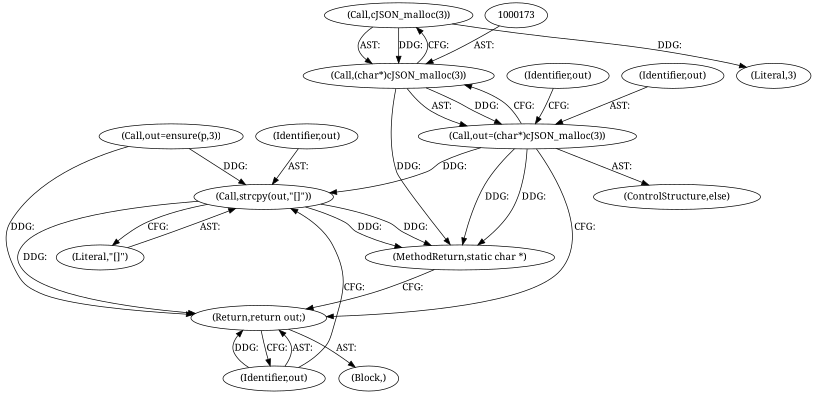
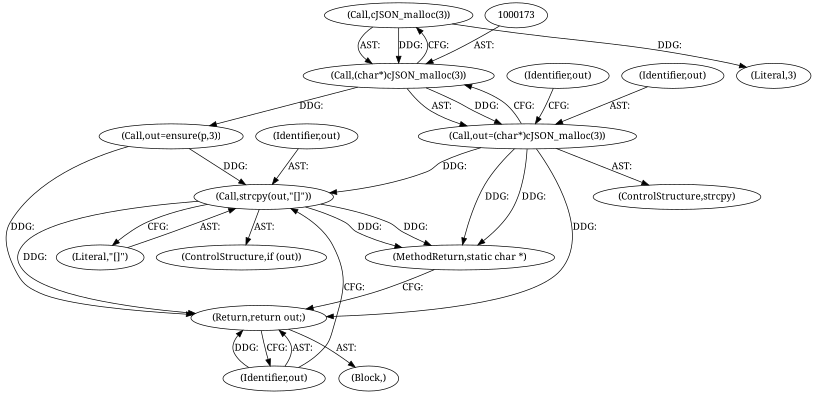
edge "(Call,(char*)cJSON_malloc(3))" -> "(MethodReturn,static char *)": now "(Call,(char*)cJSON_malloc(3))" -> "(Call,out=ensure(p,3))"
node "(ControlStructure,else)": label "(ControlStructure,else)" -> "(ControlStructure,strcpy)"
edge "(Call,out=(char*)cJSON_malloc(3))" -> "(Return,return out;)": label "CFG: " -> "DDG: "
node "(ControlStructure,if (out))": added
